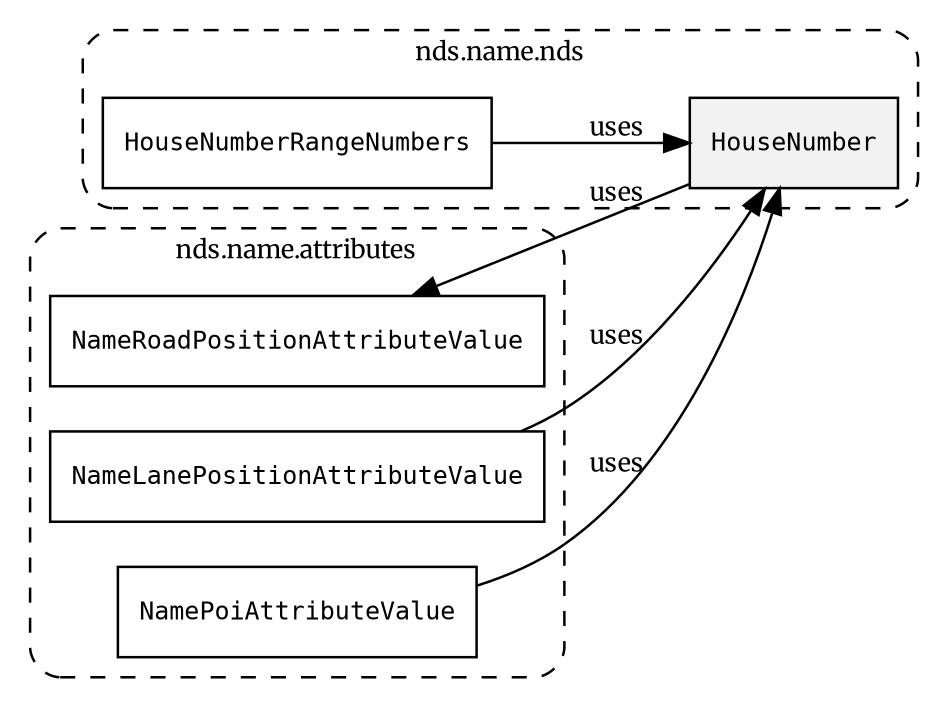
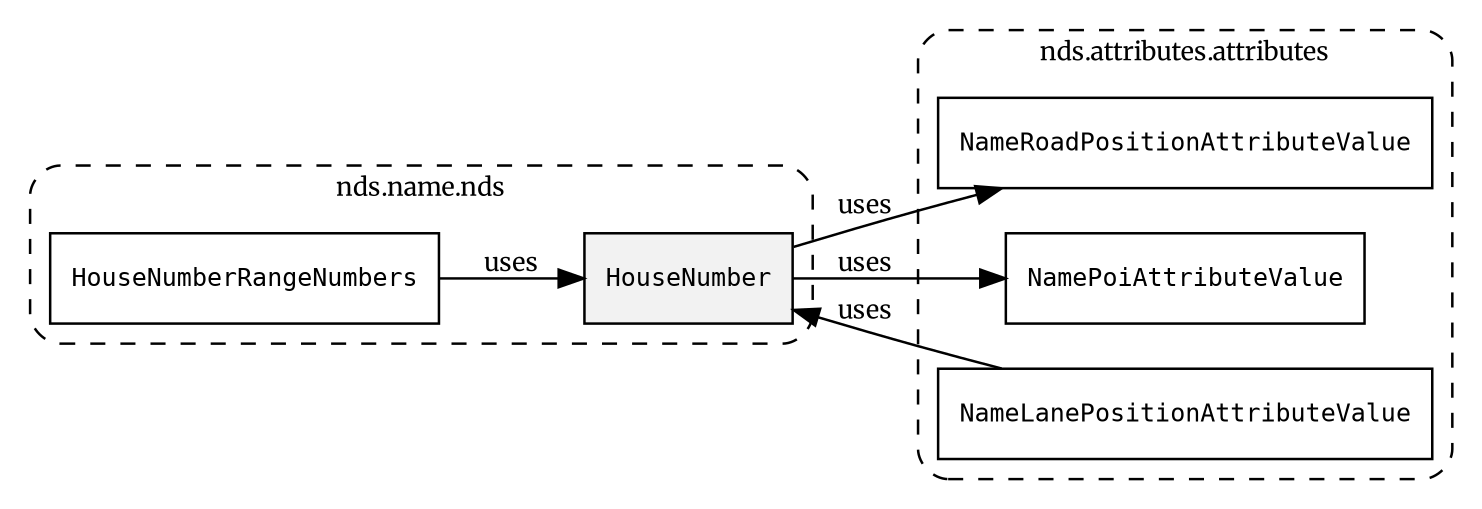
cluster "nds.name.attributes": label "nds.name.attributes" -> "nds.attributes.attributes"
edge "NamePoiAttributeValue" -> "HouseNumber": reversed
